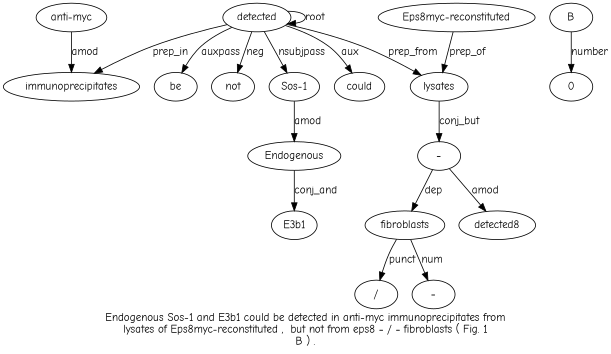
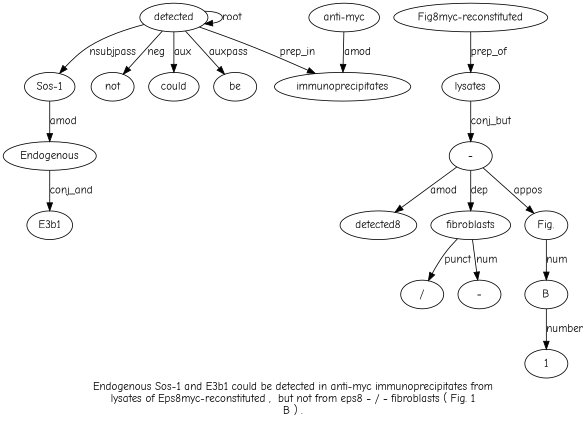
node "Eps8myc-reconstituted": label "Eps8myc-reconstituted" -> "Fig8myc-reconstituted"
edge "detected" -> "lysates": removed, label "prep_from"
node "0": label "0" -> "1"
node "Fig.": added
